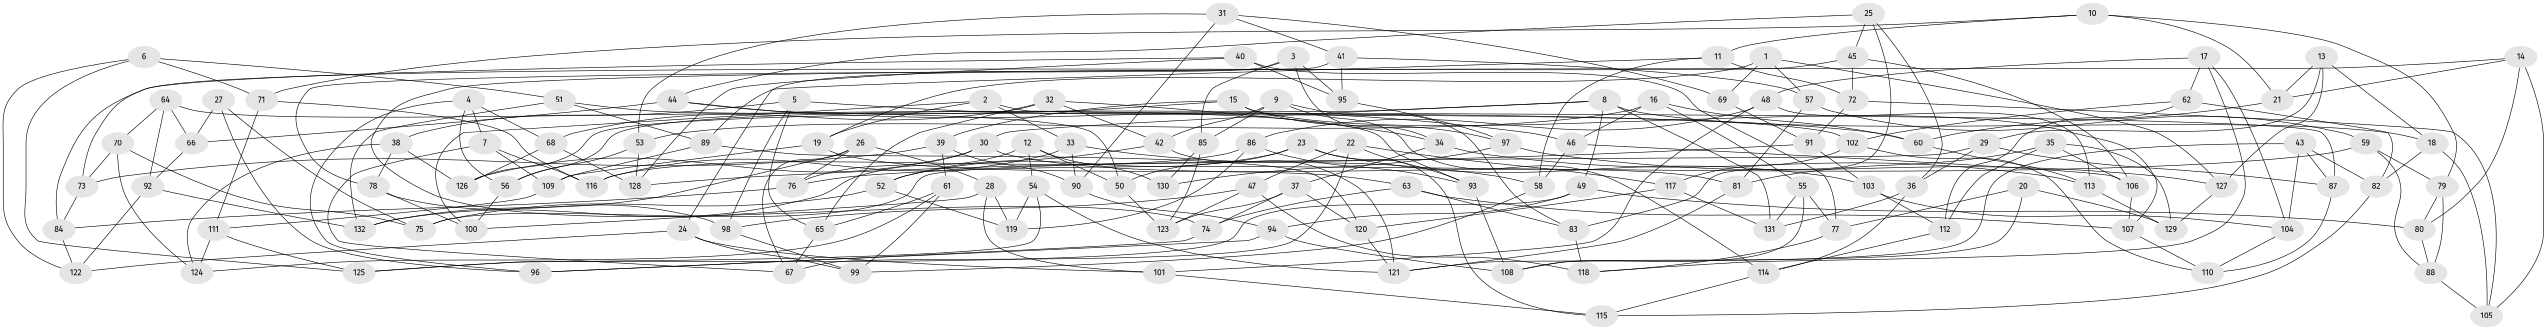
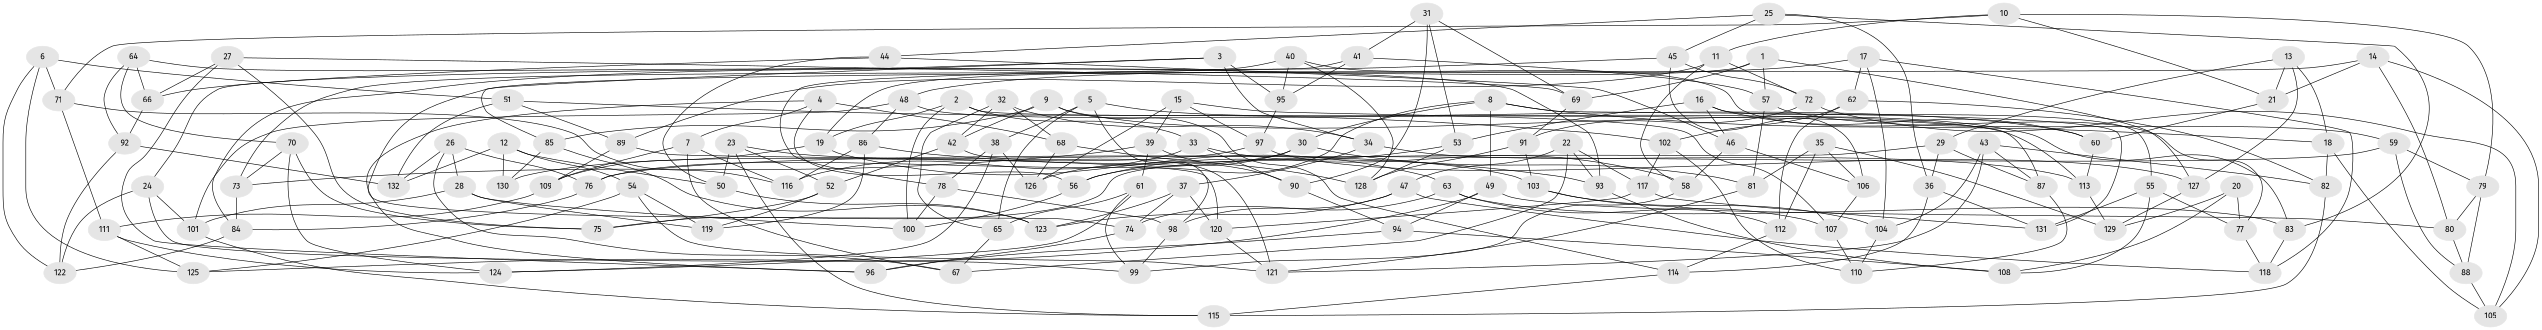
edge "27" -- "69": added
